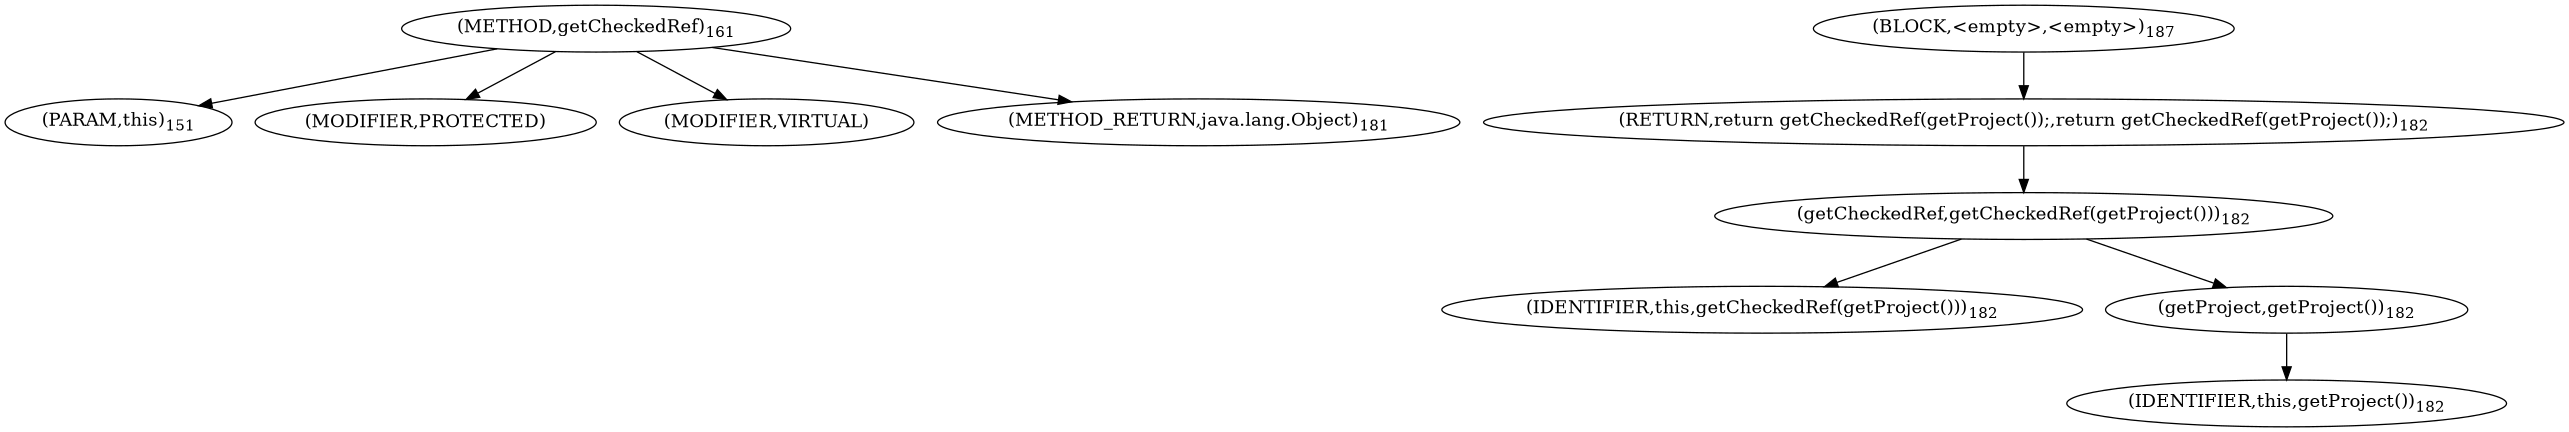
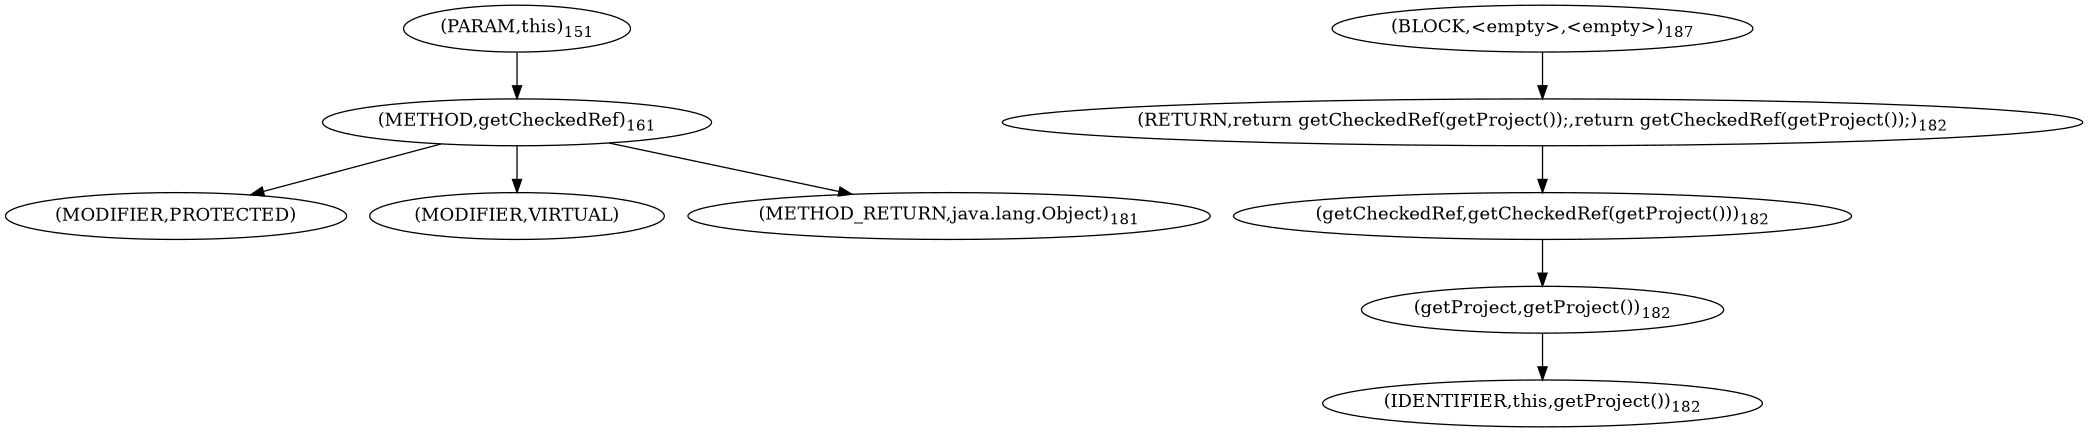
edge "(METHOD,getCheckedRef)" -> "(PARAM,this)": reversed
node "(IDENTIFIER,this,getCheckedRef(getProject()))": removed
